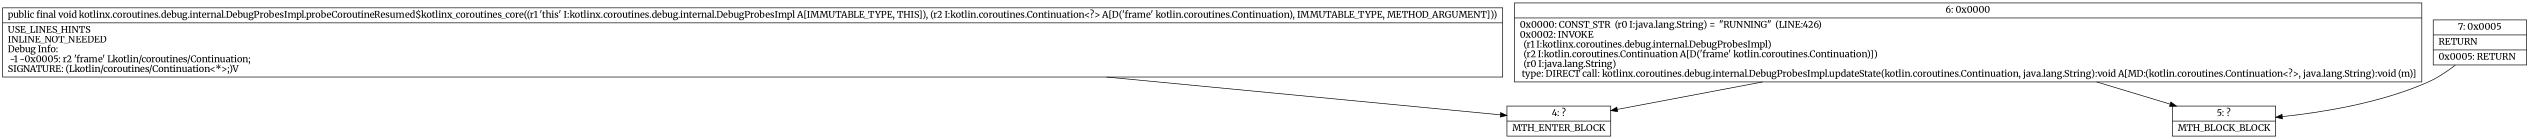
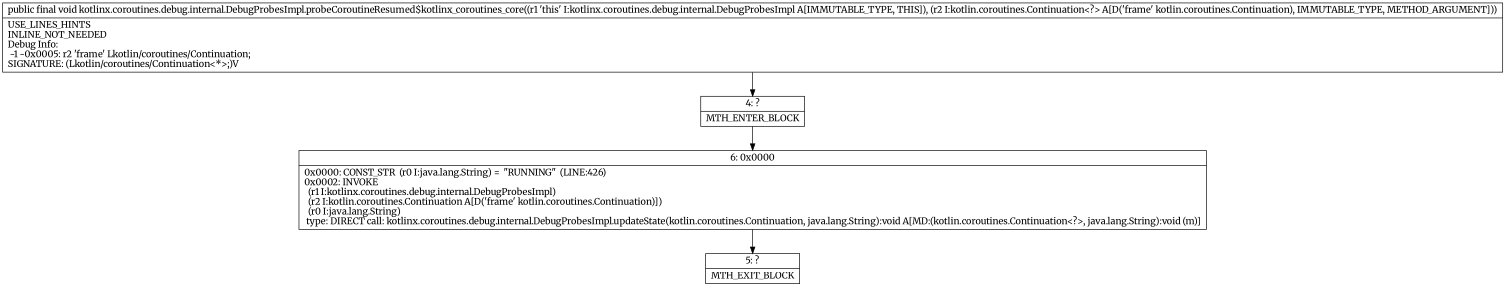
node "7: 0x0005": removed
edge "6: 0x0000" -> "4: ?": reversed
node "5: ?": text "MTH_BLOCK_BLOCK" -> "MTH_EXIT_BLOCK"
